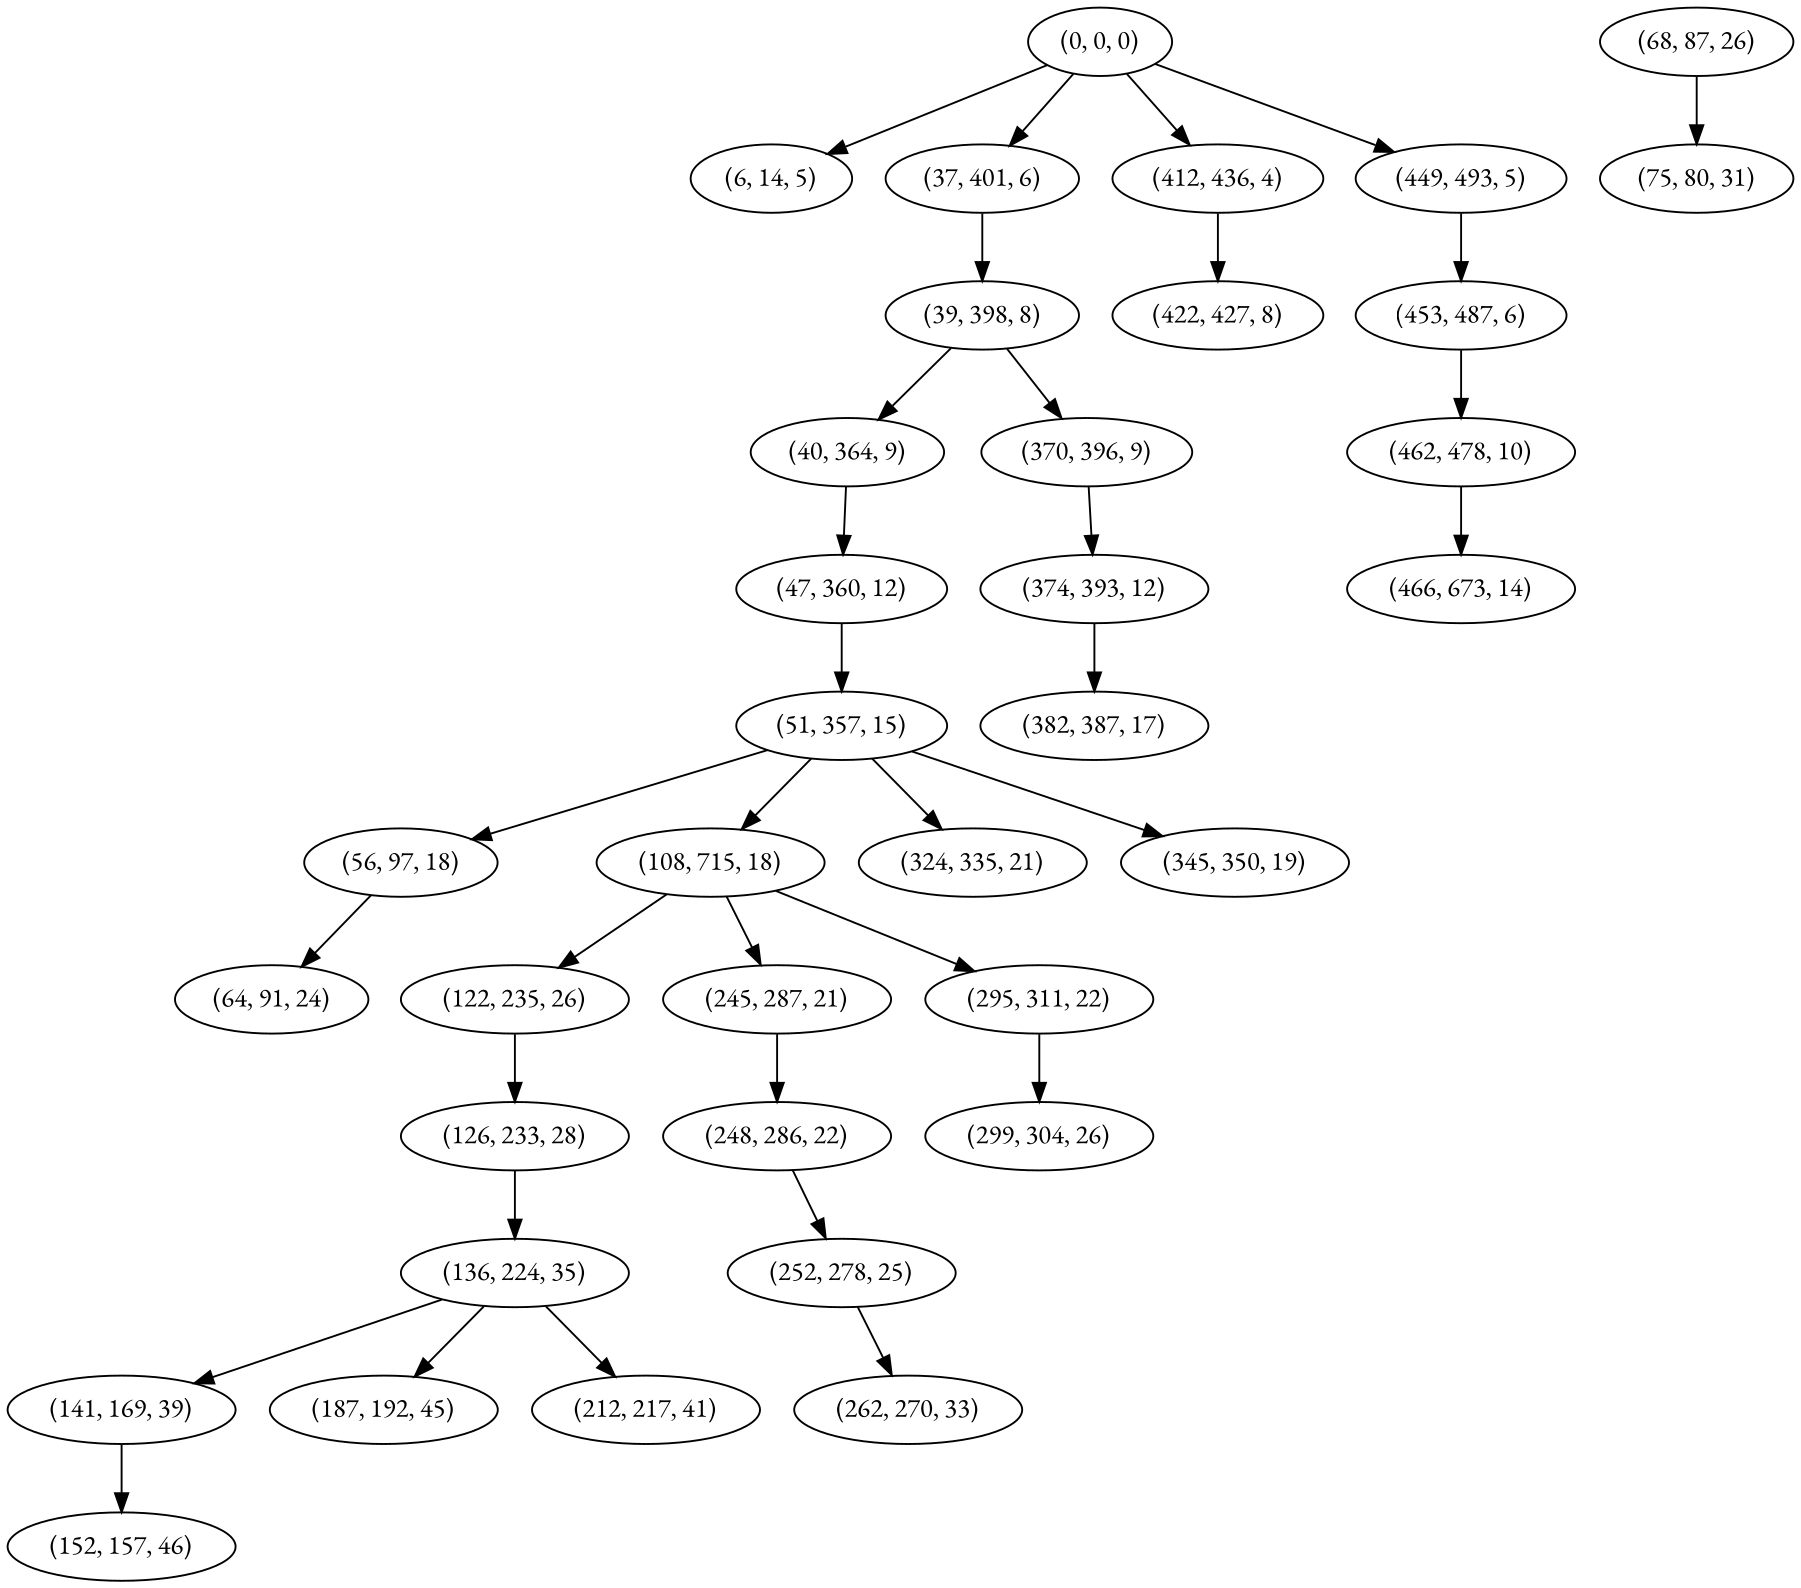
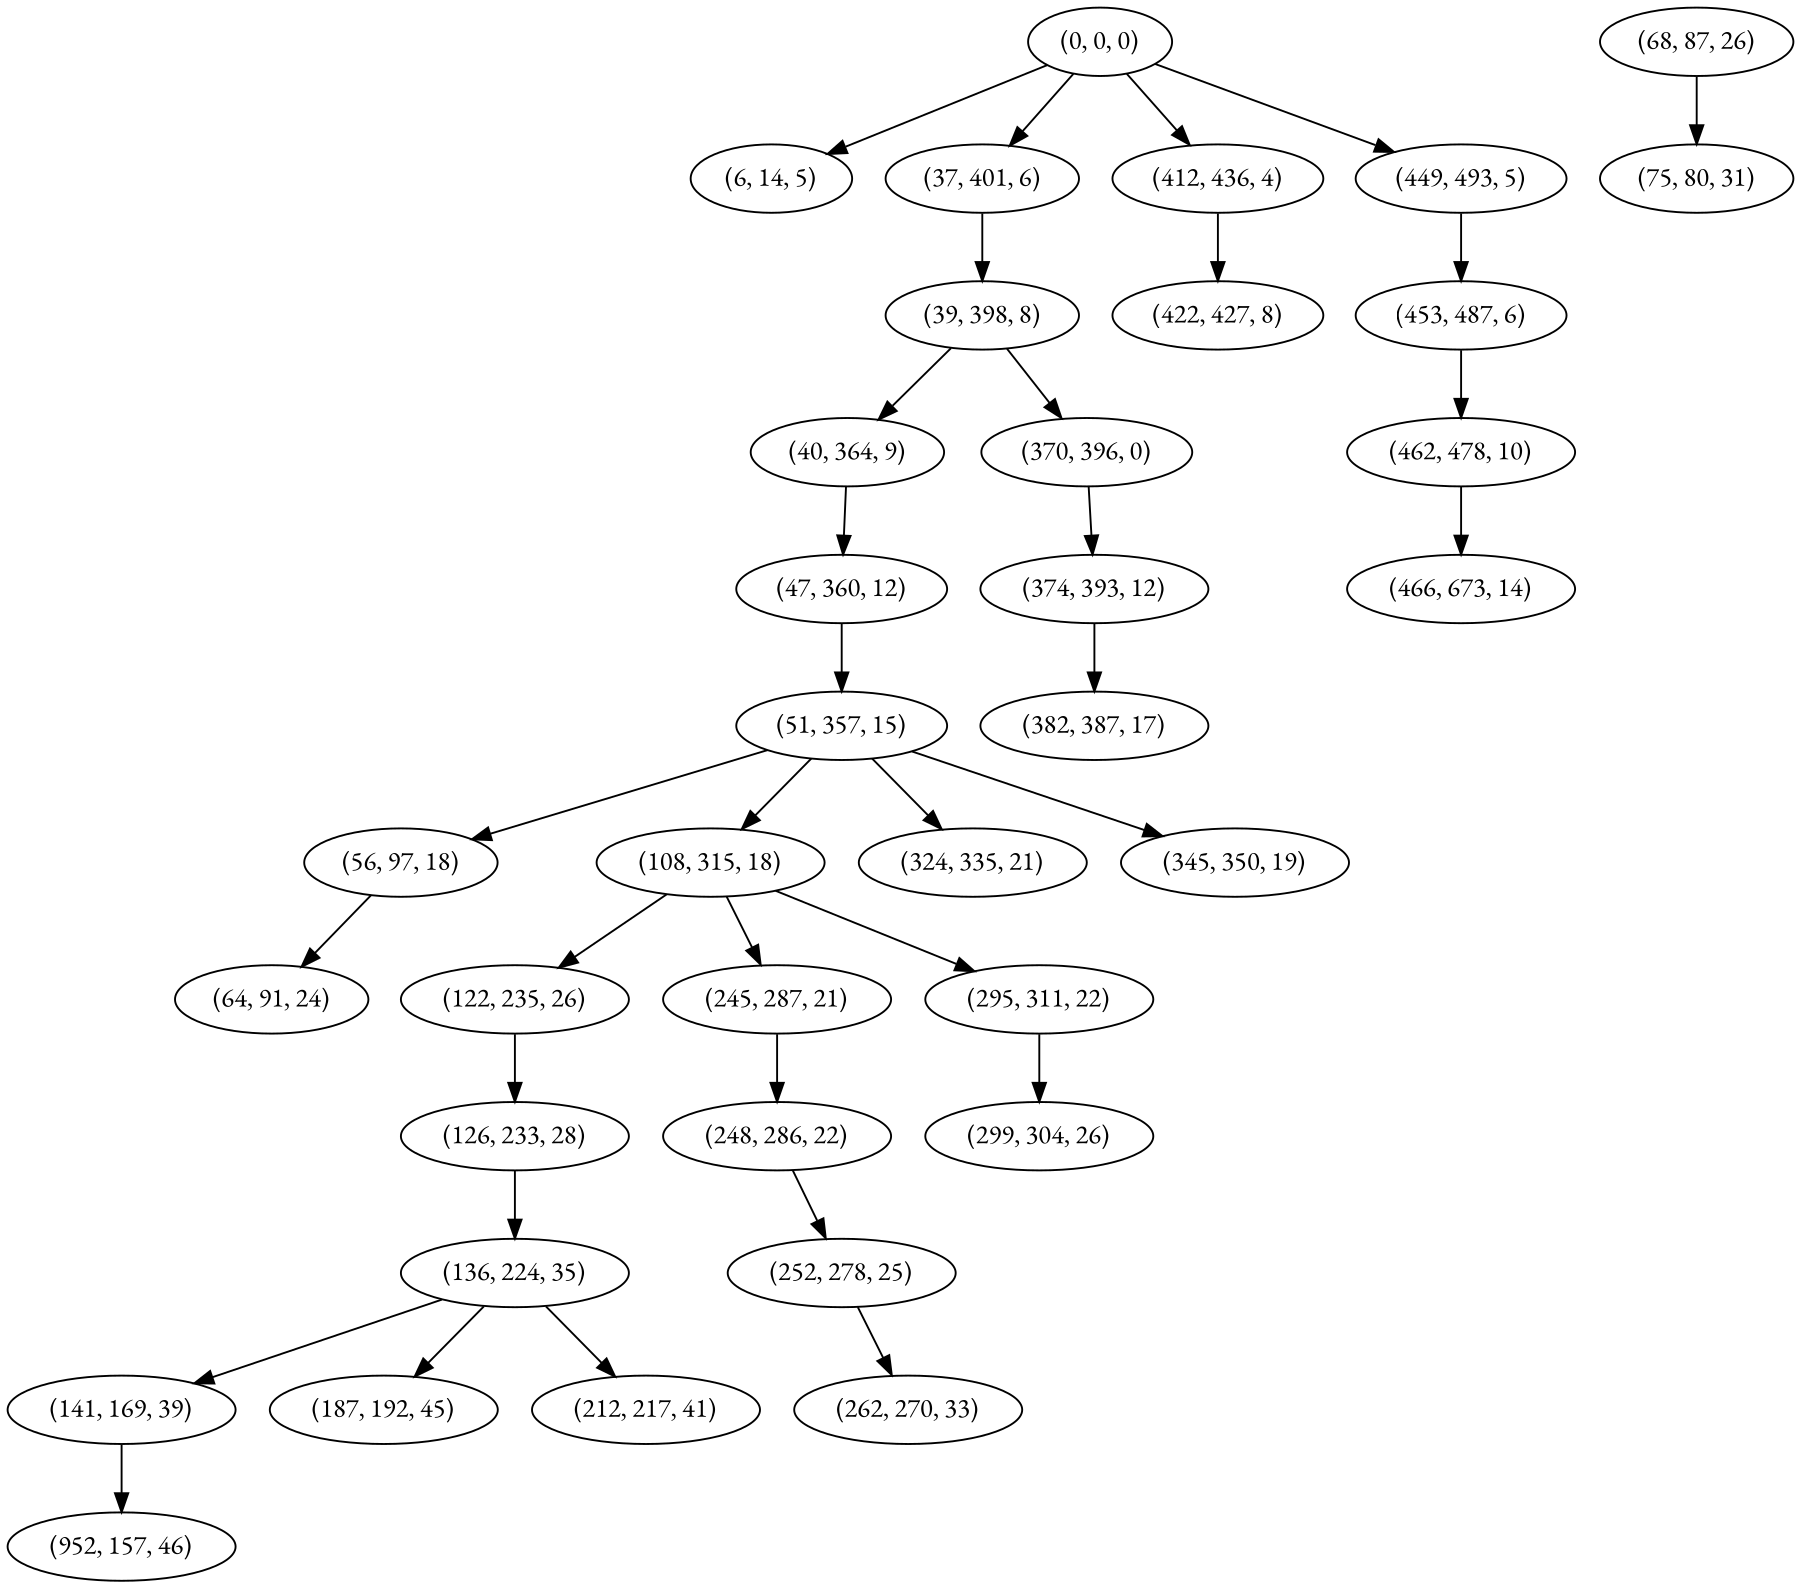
node "(370, 396, 9)": label "(370, 396, 9)" -> "(370, 396, 0)"
node "(108, 715, 18)": label "(108, 715, 18)" -> "(108, 315, 18)"
node "(152, 157, 46)": label "(152, 157, 46)" -> "(952, 157, 46)"
